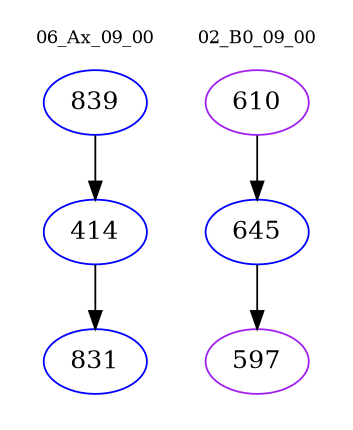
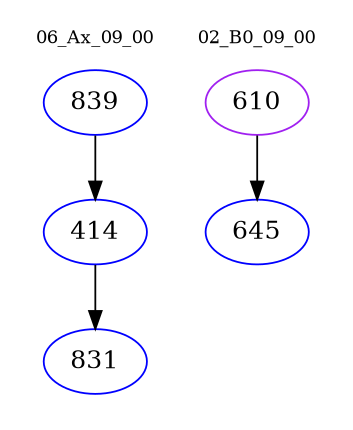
node "597": removed
